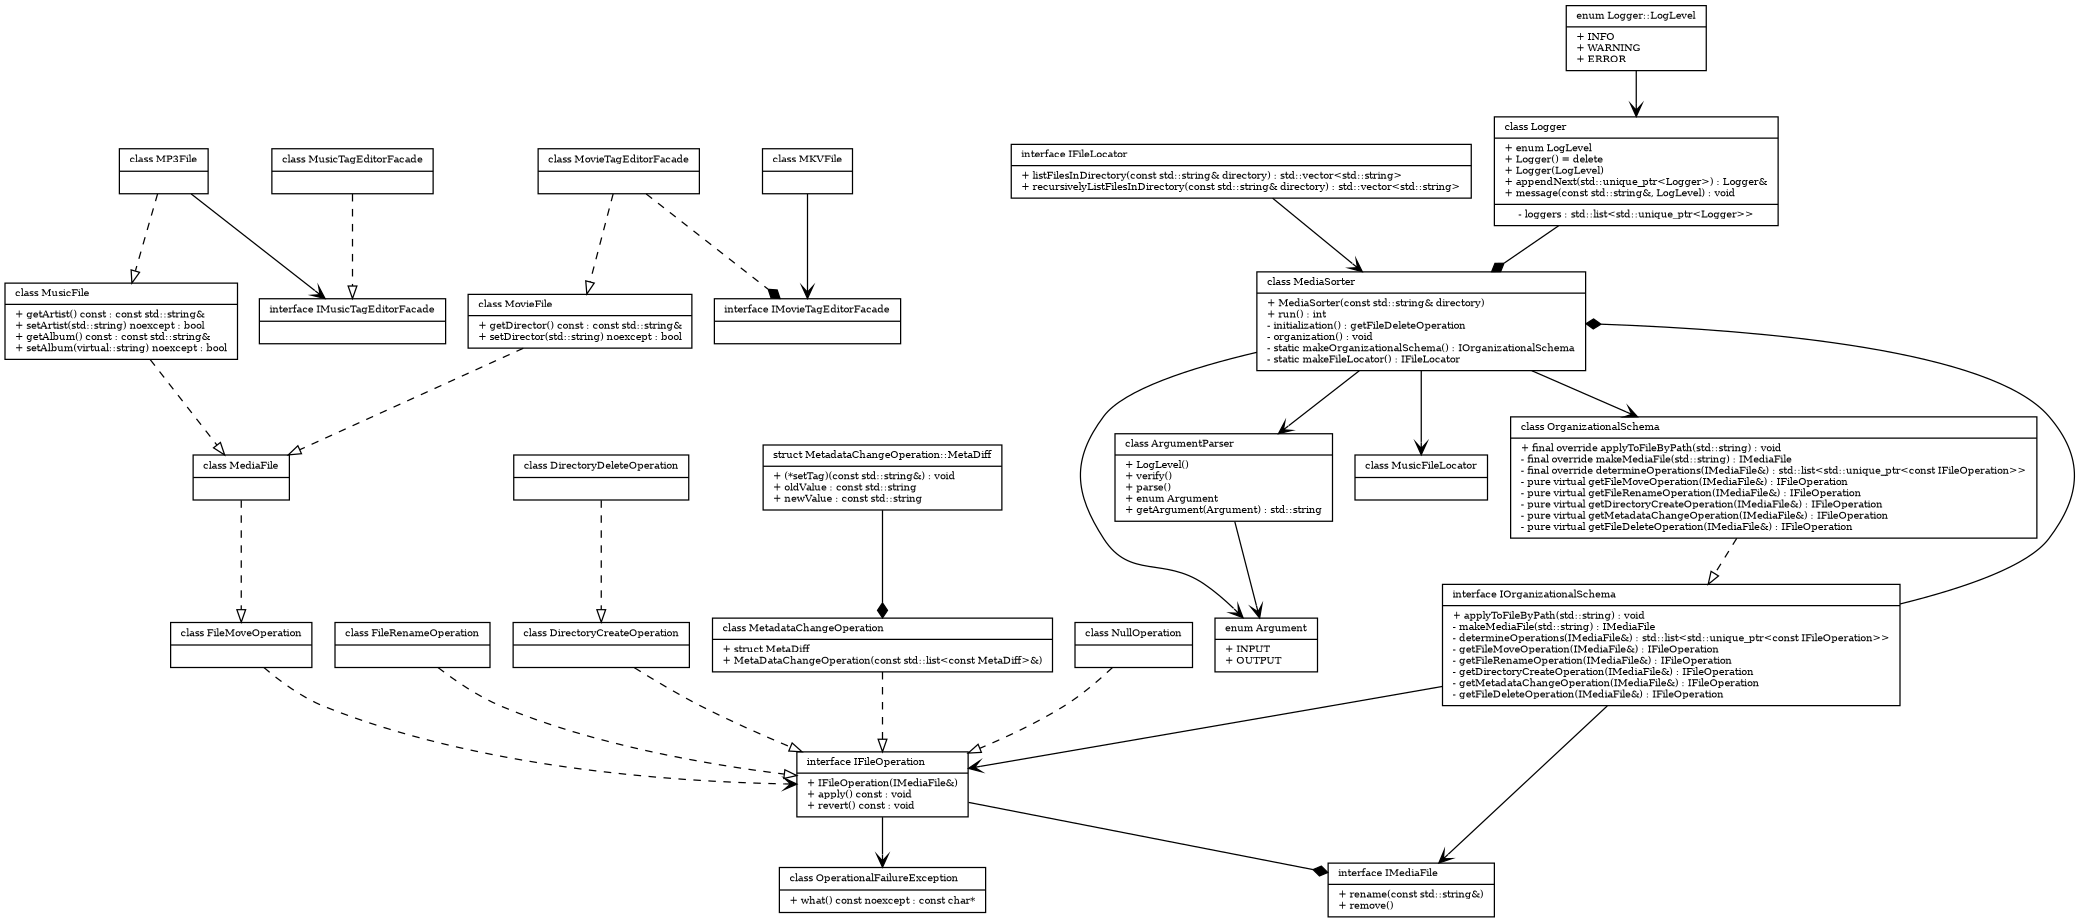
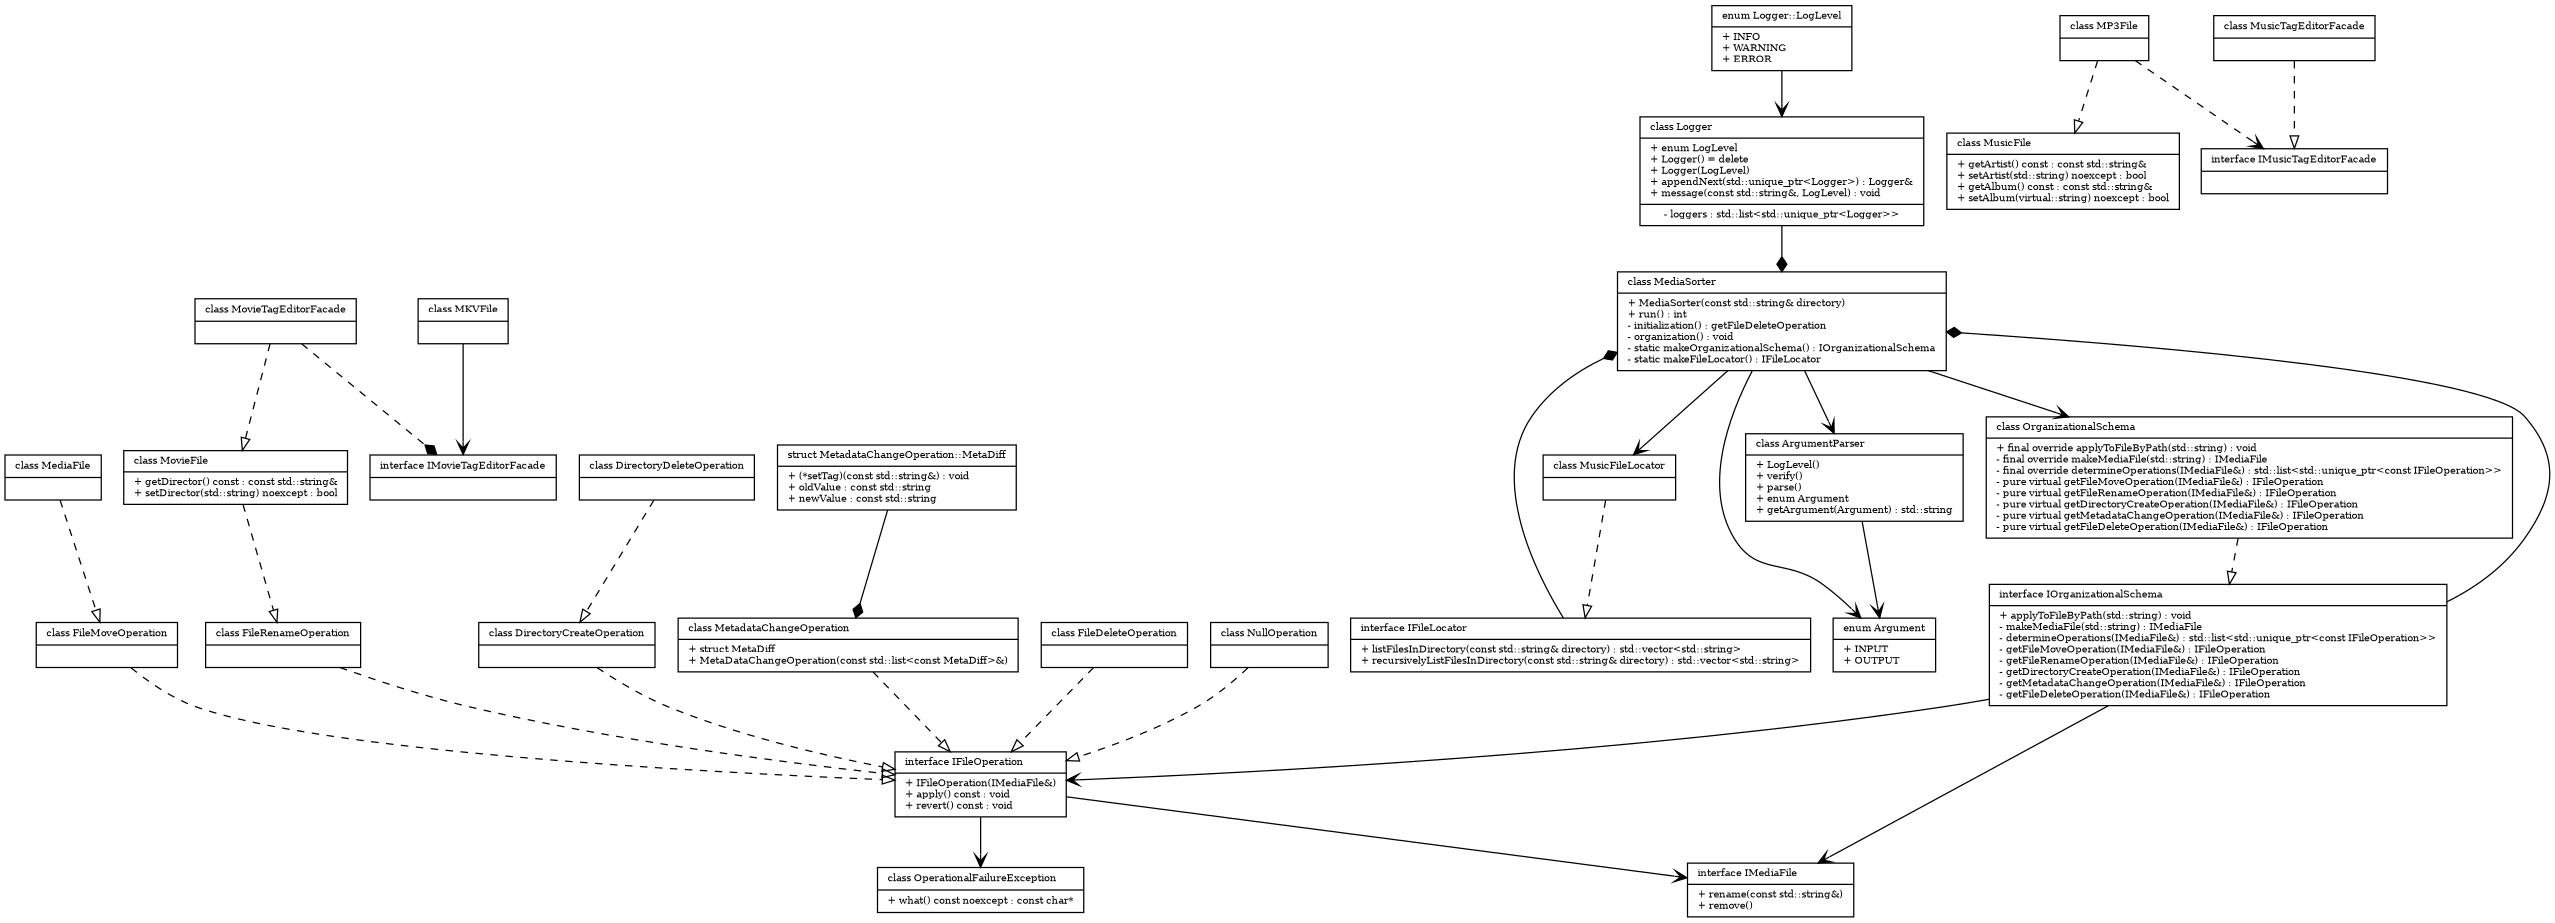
edge "interface IFileLocator" -> "class MediaSorter": arrowhead open -> diamond
edge "class MP3File" -> "interface IMusicTagEditorFacade": style solid -> dashed
edge "class MovieFile" -> "class MediaFile": now "class MovieFile" -> "class FileRenameOperation"
edge "class MusicFile" -> "class MediaFile": removed
edge "class MusicFileLocator" -> "interface IFileLocator": added
node "class FileDeleteOperation": added
edge "class FileMoveOperation" -> "interface IFileOperation": arrowhead open -> empty
edge "interface IFileOperation" -> "interface IMediaFile": arrowhead diamond -> open
